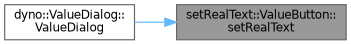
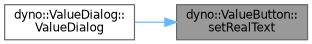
node "setRealText::ValueButton:: setRealText": label "setRealText::ValueButton:: setRealText" -> "dyno::ValueButton:: setRealText"
